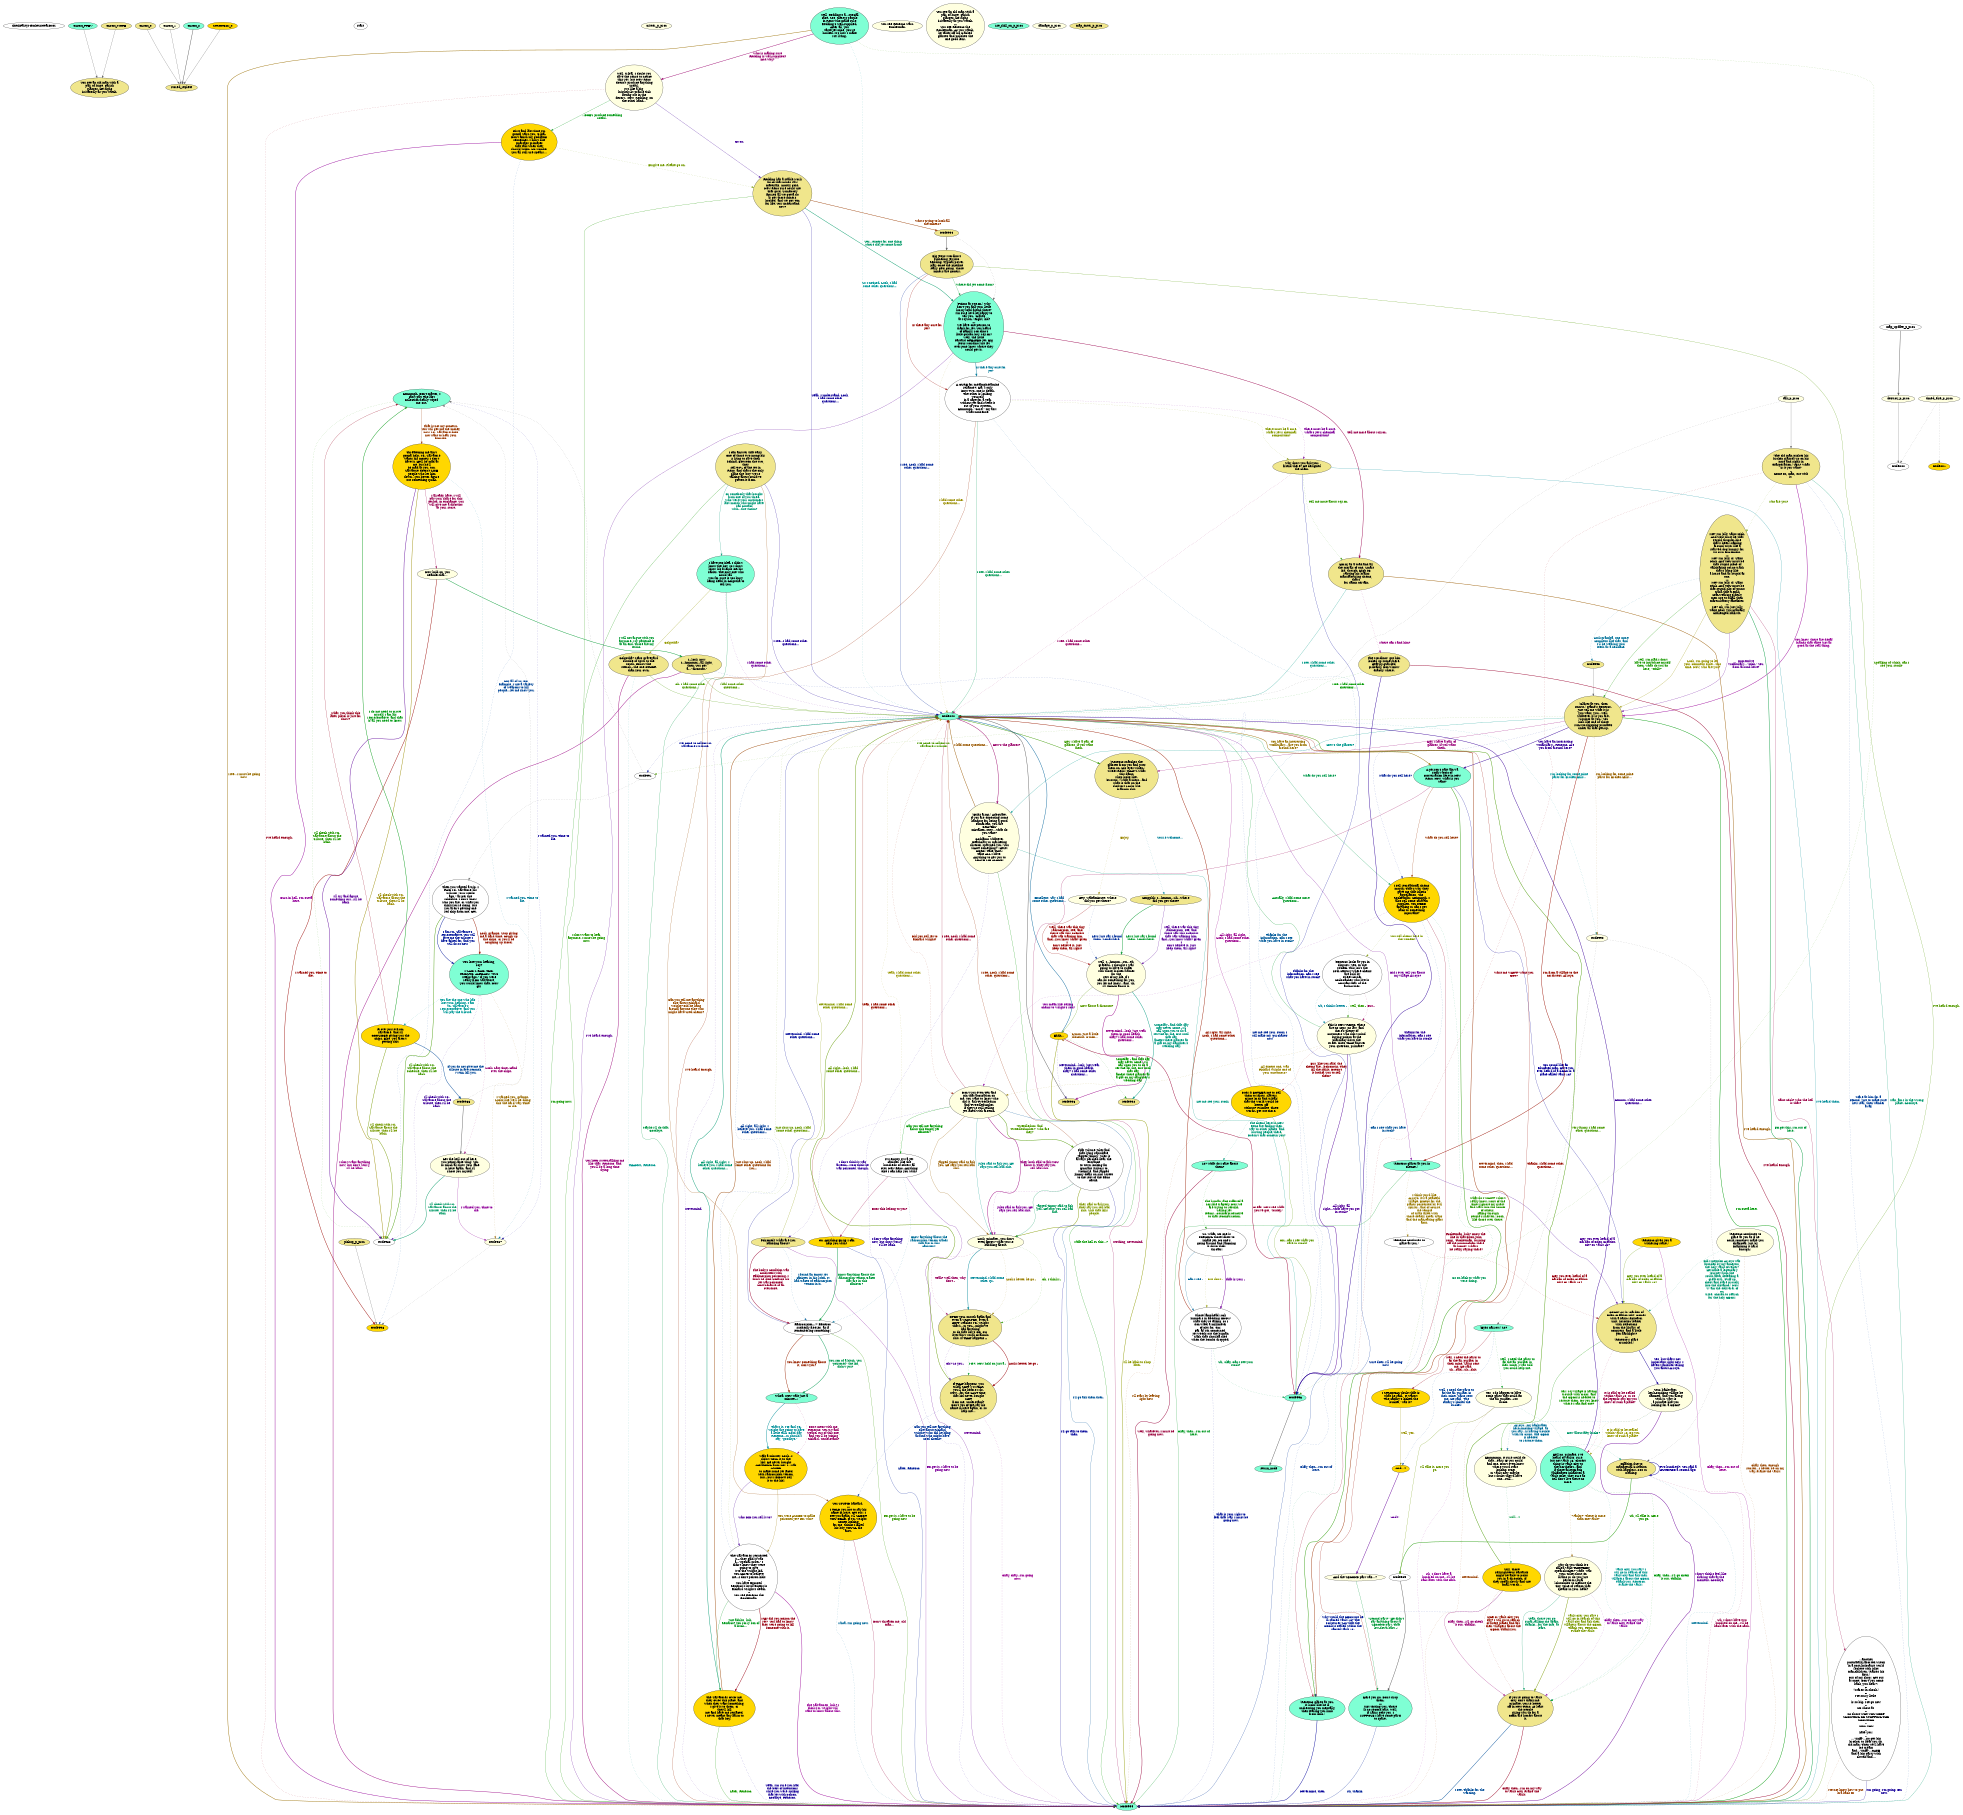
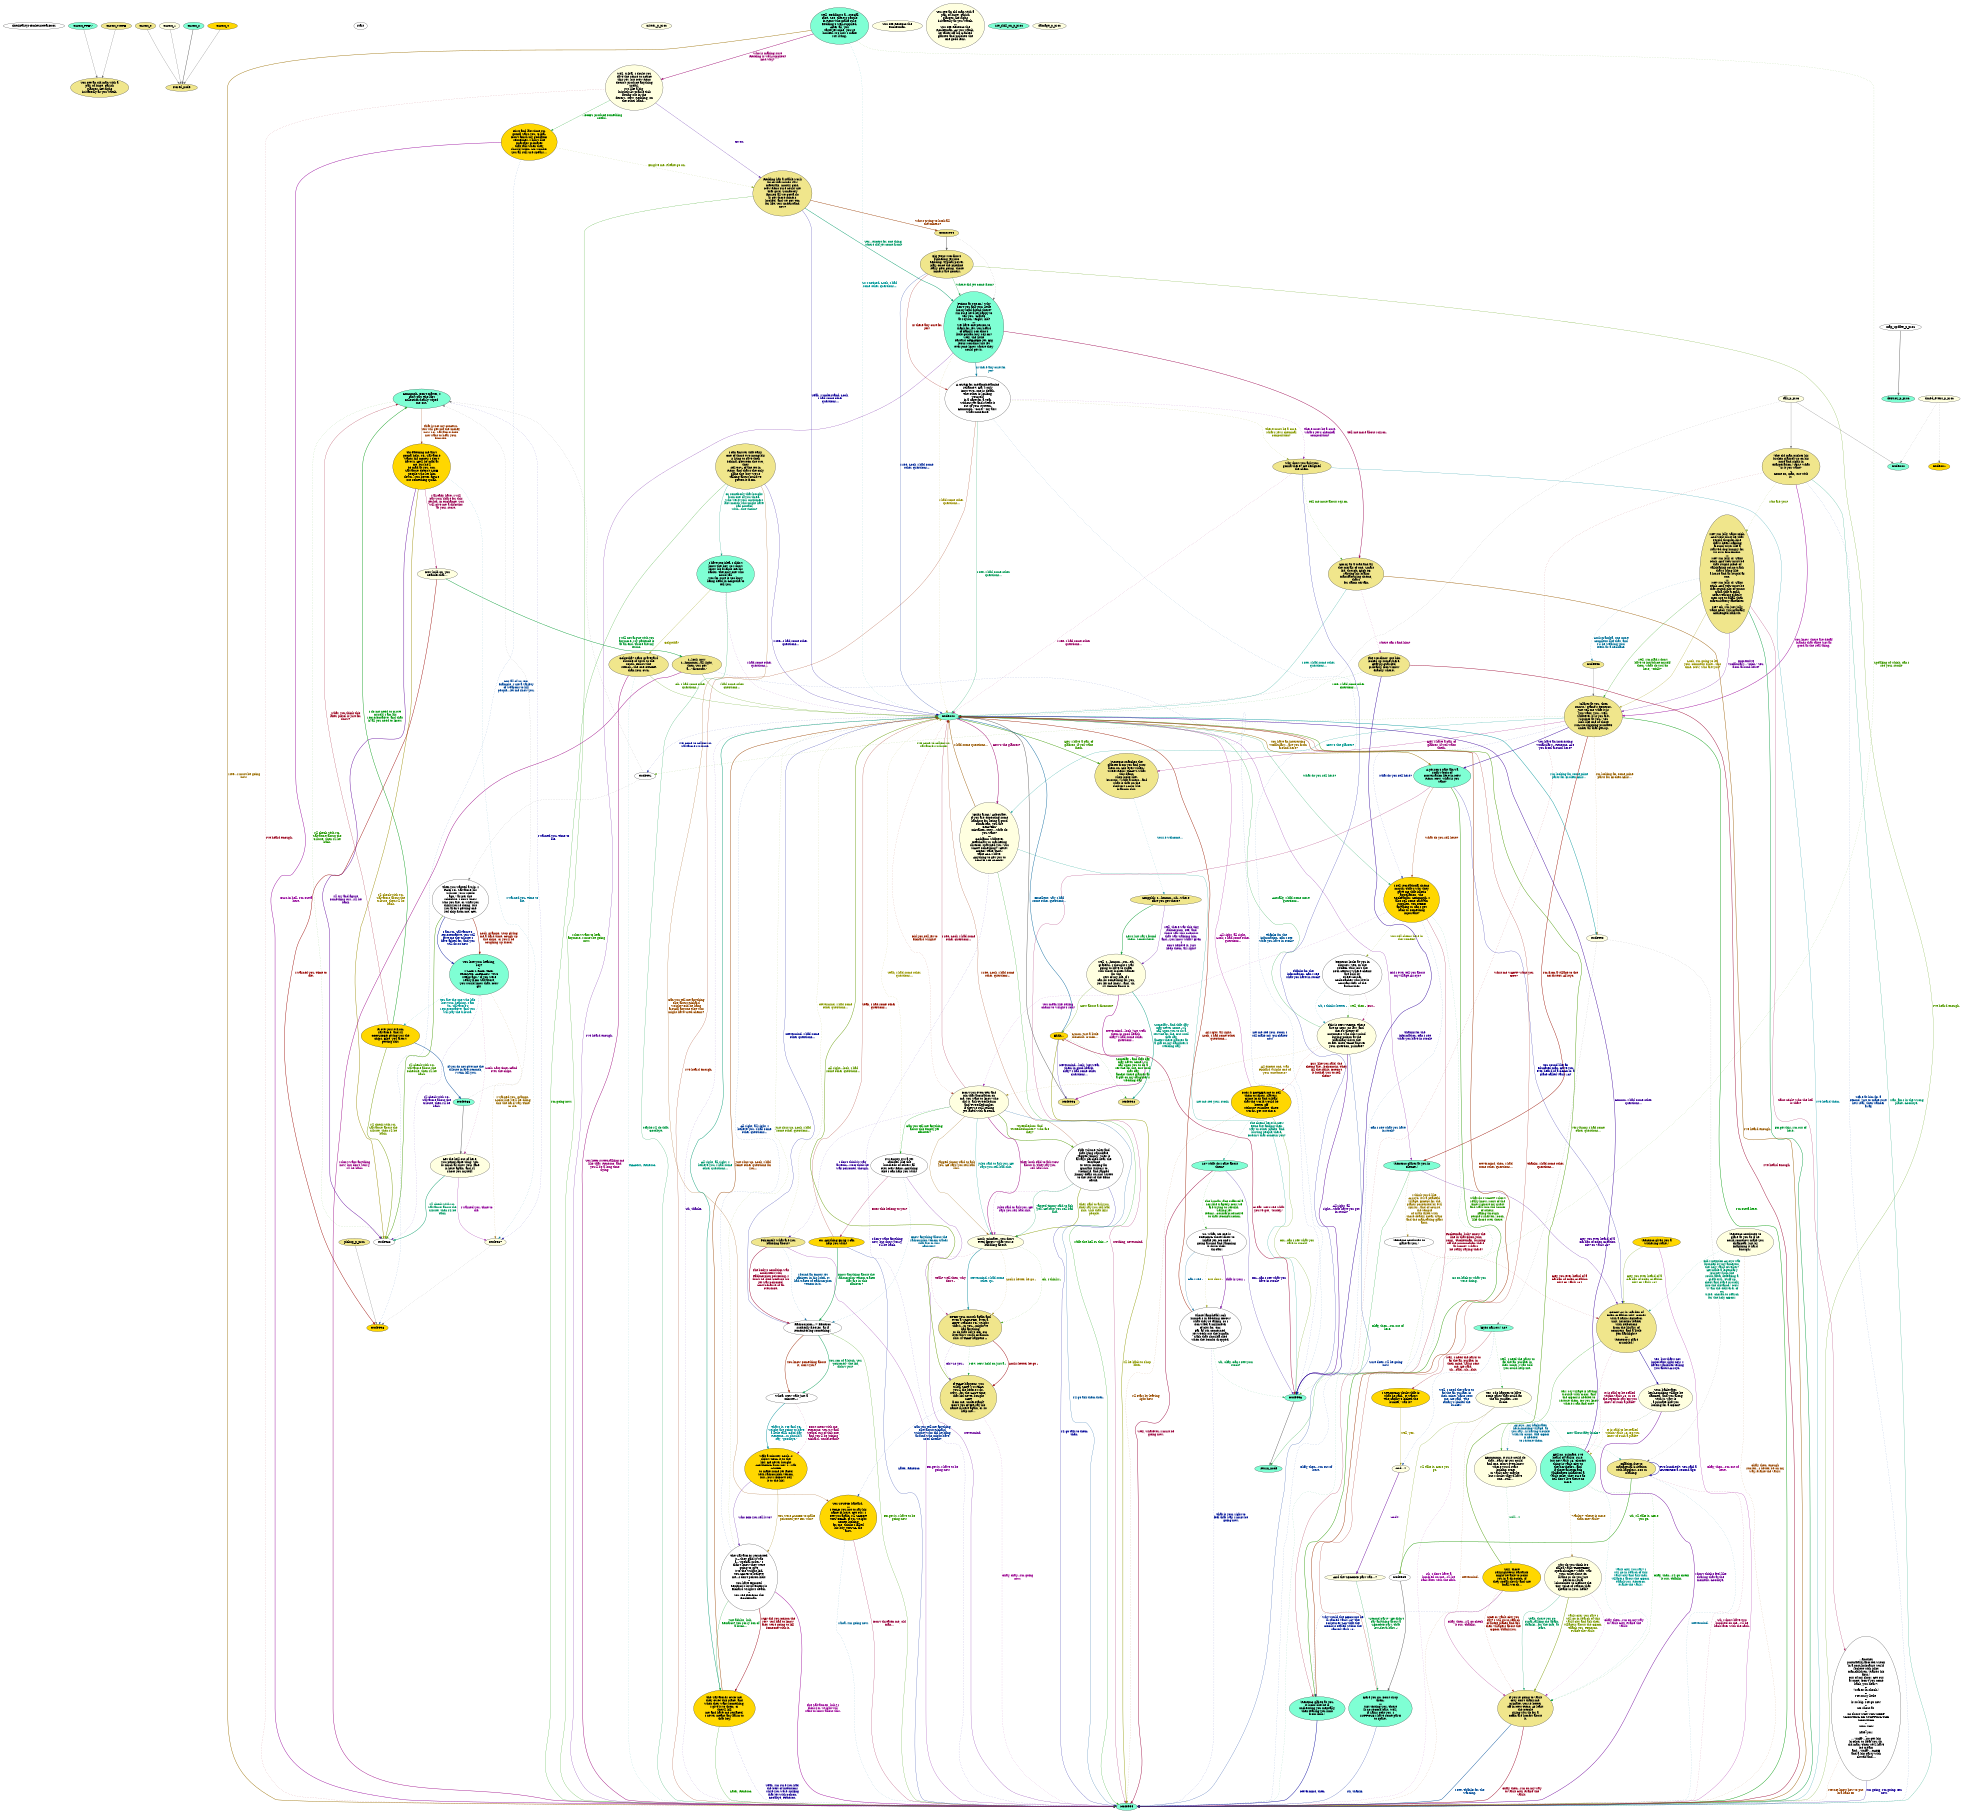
node "STRONGLY_4": label "STRONGLY_4" -> "CLICK_4"
node "You see Renesco warn Rocketman.": label "You see Renesco warn Rocketman." -> "You see Renesco the Rocketman."
node "map_enter_p_proc": removed
node "stored_replete": label "stored_replete" -> "stored_node"
node "Node994": label "Node994" -> "Comes994"
node "destroy_p_proc": fillcolor lightyellow -> aquamarine
node "timed_else_p_proc": label "timed_else_p_proc" -> "timed_event_p_proc"
edge "destroy_p_proc" -> "Node002": now "talk_p_proc" -> "Node002"
node "Why don't you ask your friend there? He designed the chem.": label "Why don't you ask your friend there? He designed the chem." -> "Why don't you ask your gonna there? He designed the chem."
node "Node002": fillcolor white -> aquamarine
edge "Node042" -> "Node990": style dotted -> bold
node "Hey! Waitaminute! Where did you get these?": removed
node "Hmpphh! I…hmmm…uh…where did you get these?": label "Hmpphh! I…hmmm…uh…where did you get these?" -> "Hmpphh! I…hmmm…uh…where care you get these?"
edge "Poisoned? What are you babbling about?" -> "Node042": style solid -> dotted
edge "Ehhh…" -> "Node993": style dotted -> solid
node "Node986": fillcolor khaki -> aquamarine
edge "Node042" -> "Node999": label "Nevermind. " -> "Uh, thanks. "
edge "So? What do I care about them?" -> "Node996": added, label "OK...can I see what you have in stock?"
node "Whoa! Now wait just a minute...!": fillcolor aquamarine -> white
edge "(Renesco glares at you in silence.)" -> "Node999": now "(Renesco glares at you in silence.)" -> "return_node"
node "And…?": fillcolor gold -> lightyellow
